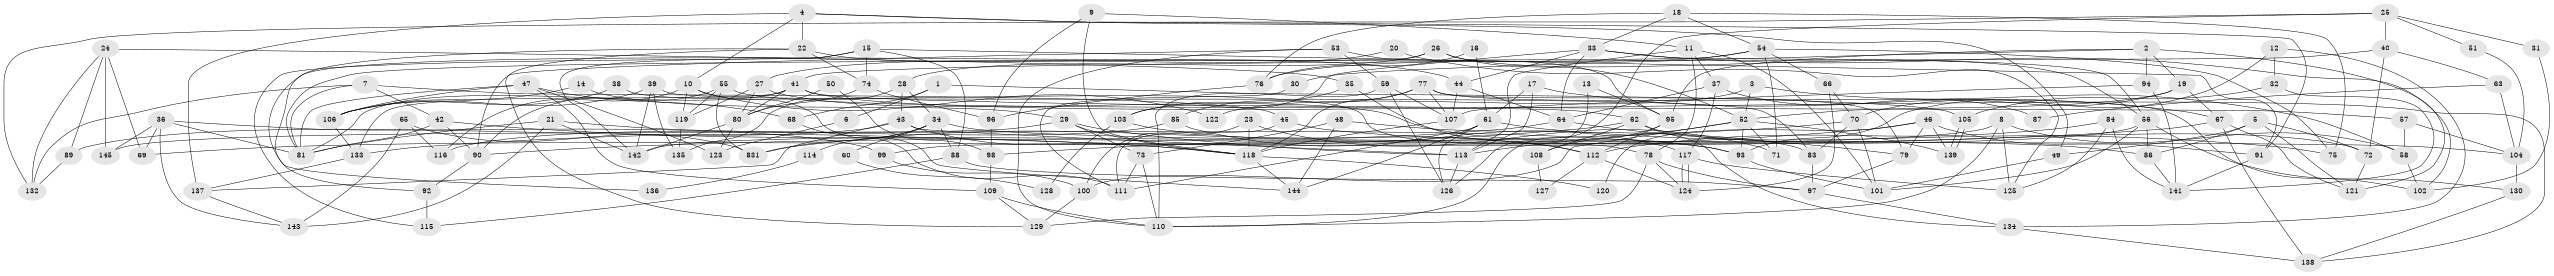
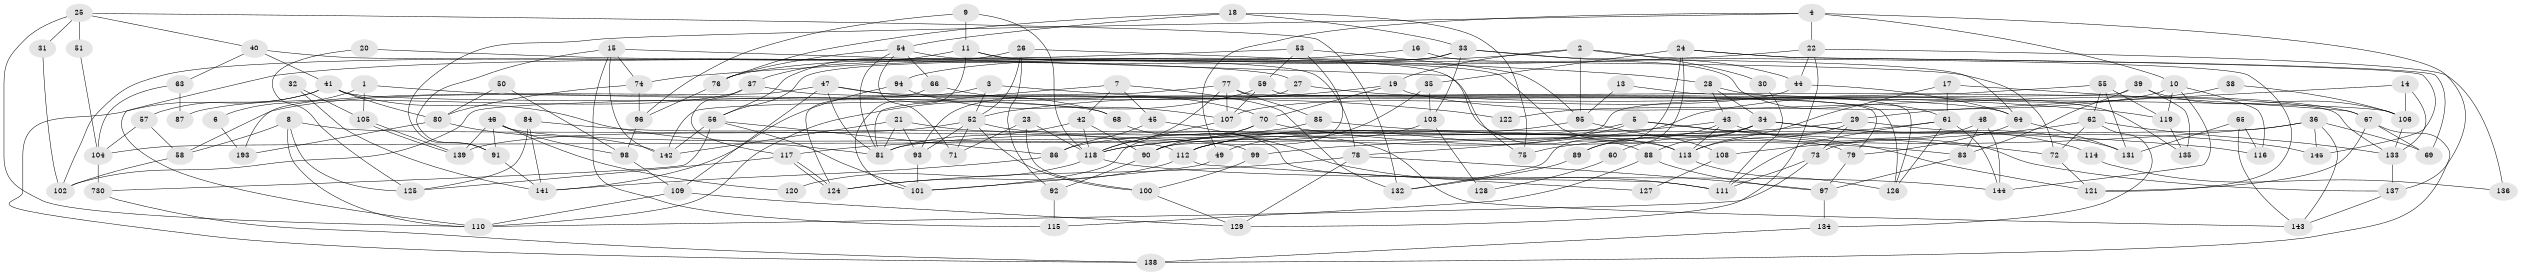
node "12": removed
edge "27" -- "80": removed
edge "14" -- "133": added
node "123": label "123" -> "193"
node "831": label "831" -> "131"
node "130": label "130" -> "730"
